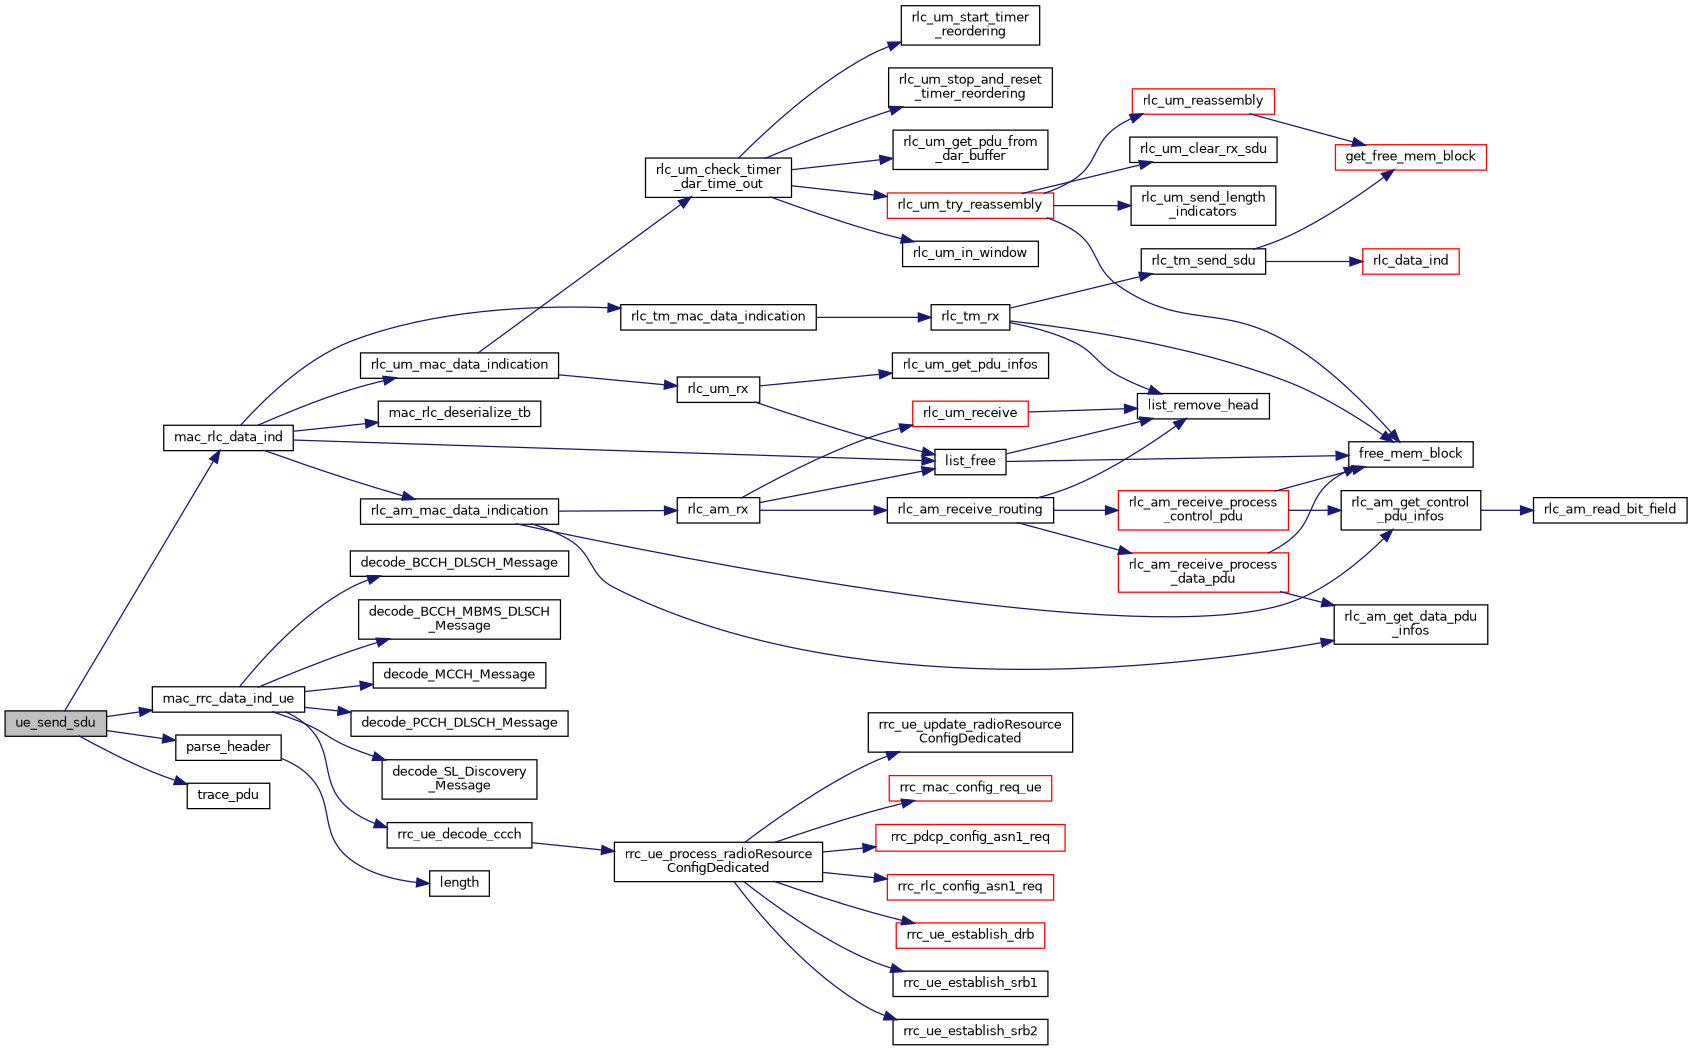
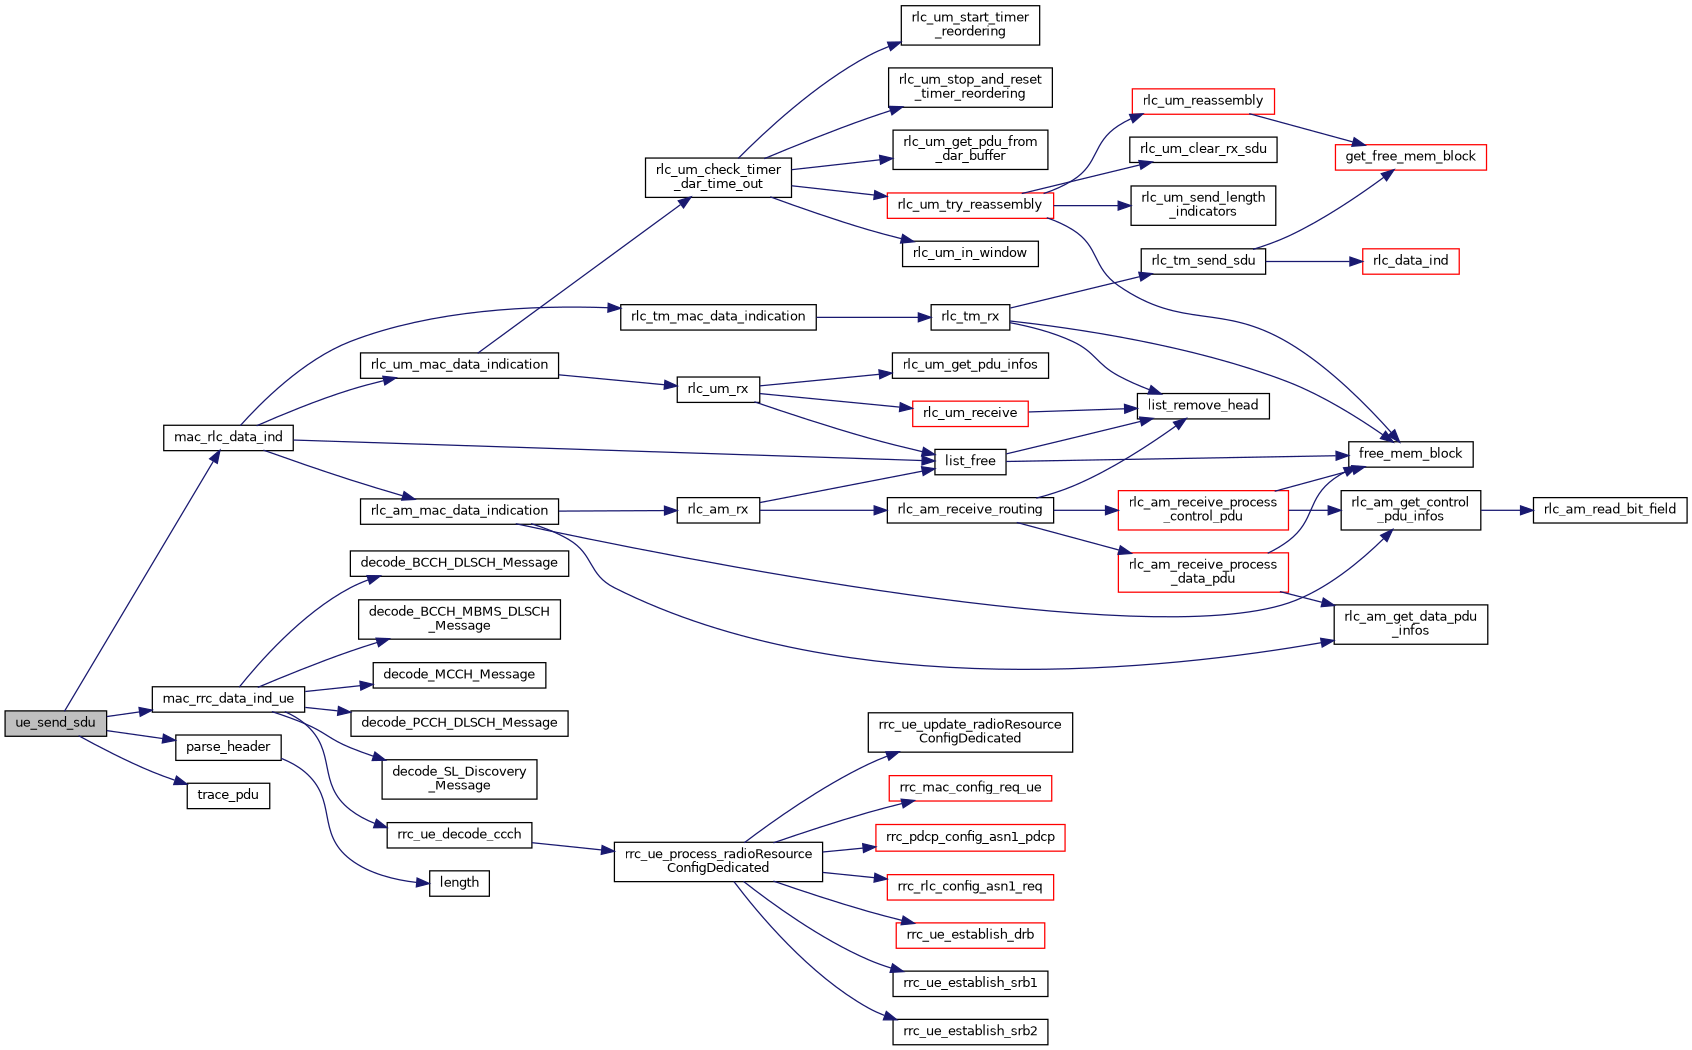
node "mac_rlc_deserialize_tb": removed
edge "rlc_am_rx" -> "rlc_um_receive": now "rlc_um_rx" -> "rlc_um_receive"
node "rrc_pdcp_config_asn1_req": label "rrc_pdcp_config_asn1_req" -> "rrc_pdcp_config_asn1_pdcp"
